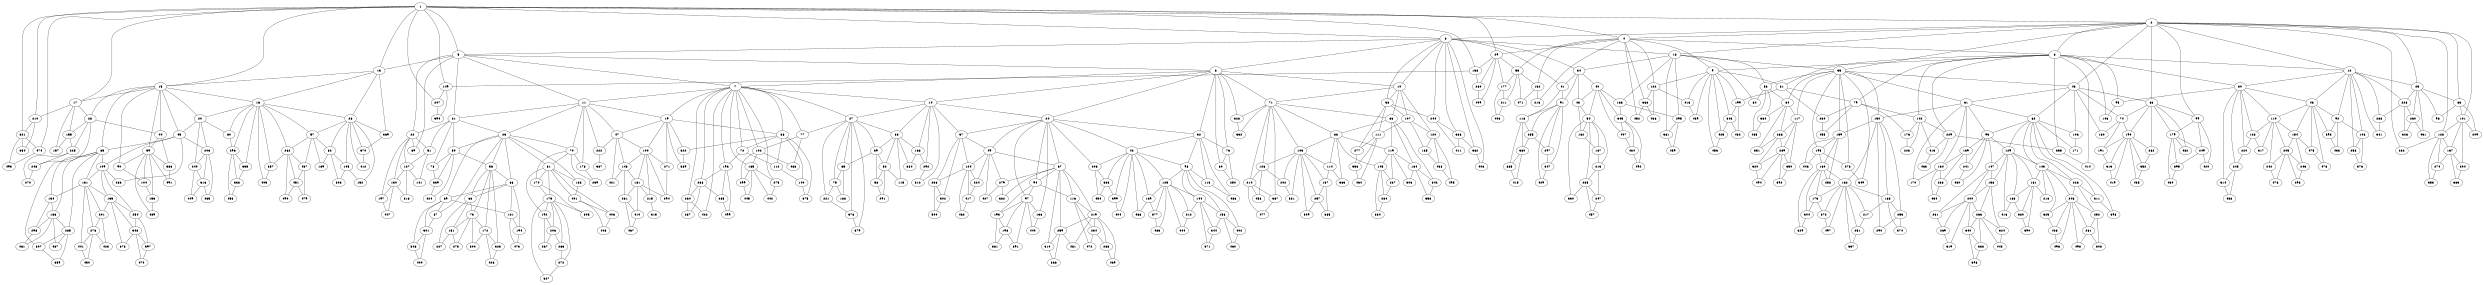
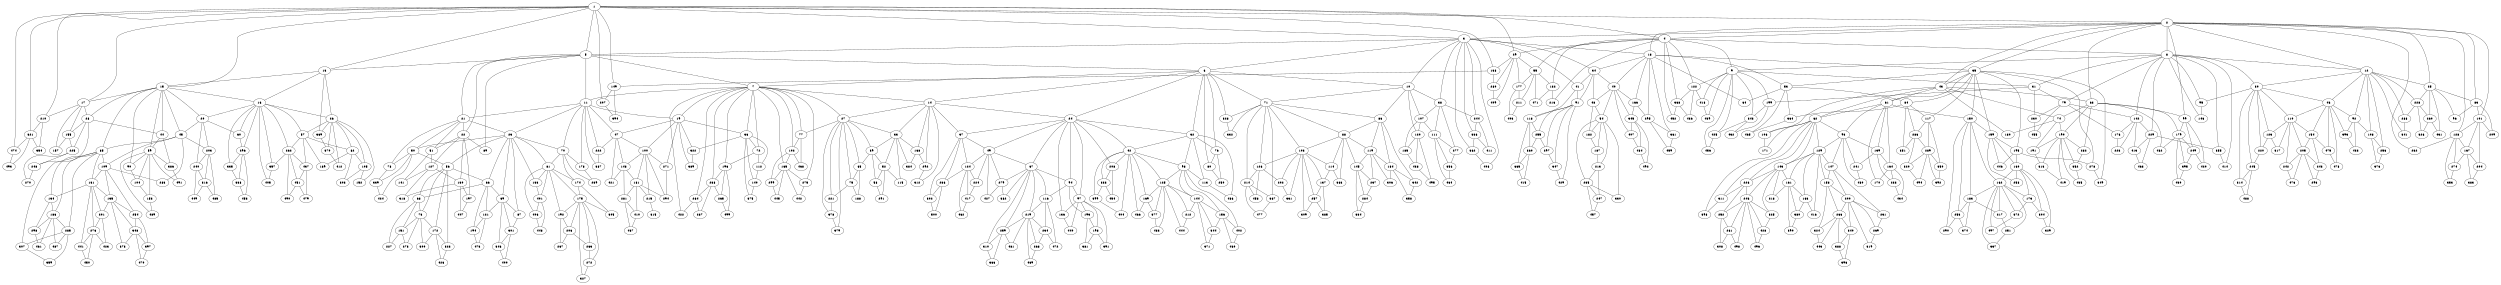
edge "18" -- "40": added
edge "11" -- "387": added
